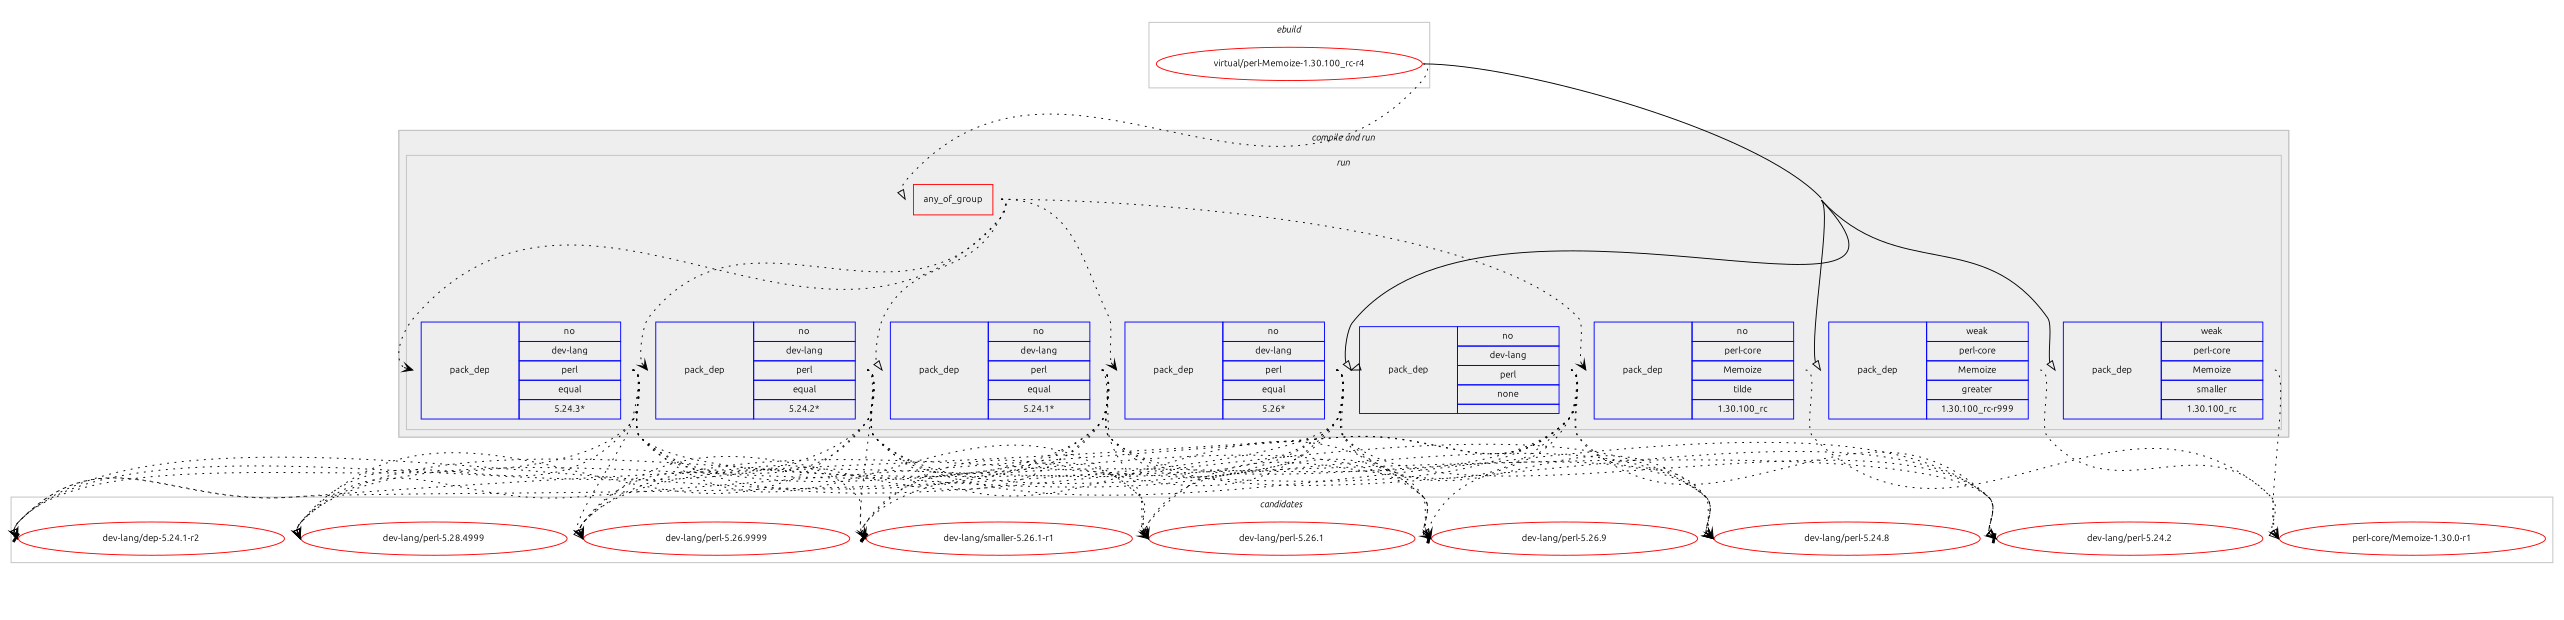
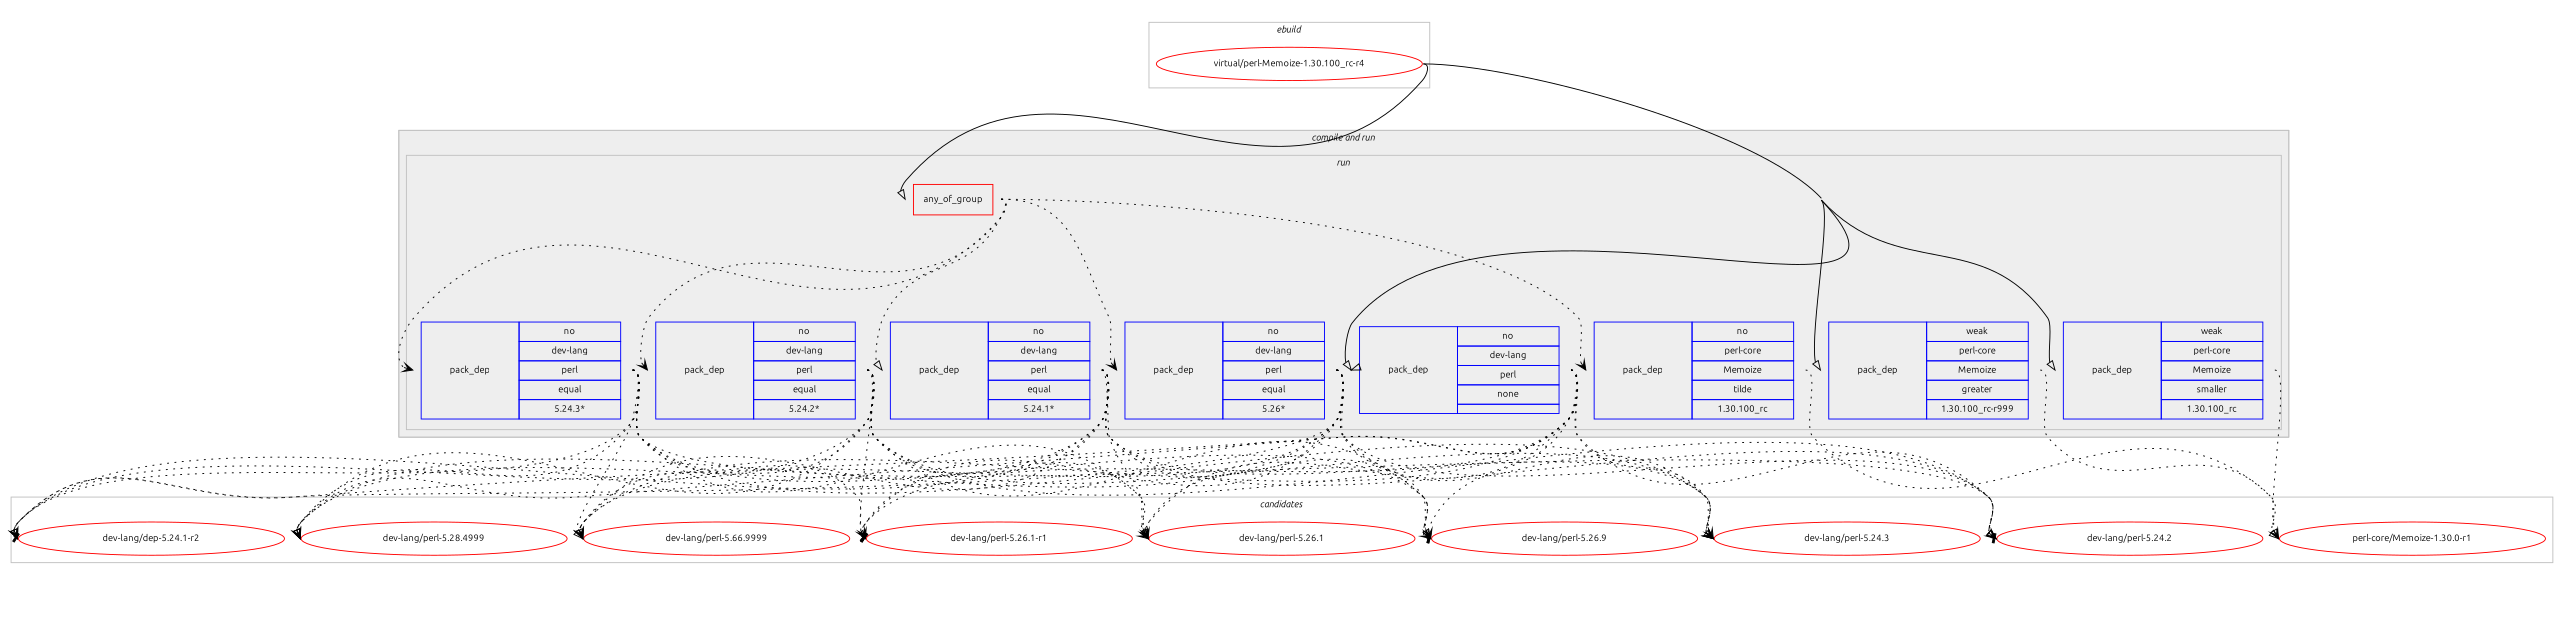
edge "virtual/perl-Memoize-1.30.100_rc-r4" -> "any_of_group": style dotted -> solid
node "dev-lang/perl-5.26.9999": label "dev-lang/perl-5.26.9999" -> "dev-lang/perl-5.66.9999"
node "dev-lang/smaller-5.26.1-r1": label "dev-lang/smaller-5.26.1-r1" -> "dev-lang/perl-5.26.1-r1"
node "dev-lang/perl-5.24.8": label "dev-lang/perl-5.24.8" -> "dev-lang/perl-5.24.3"
